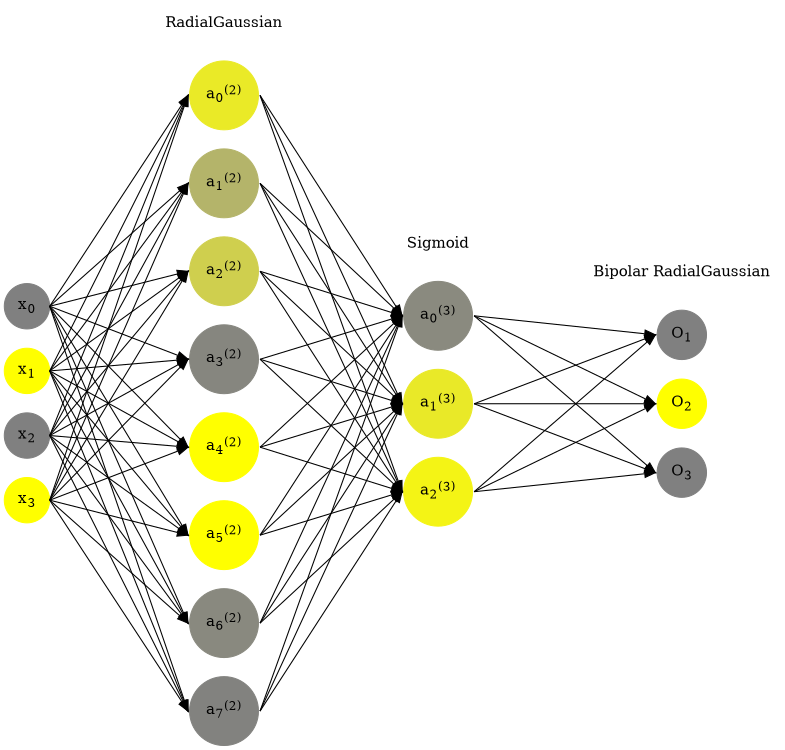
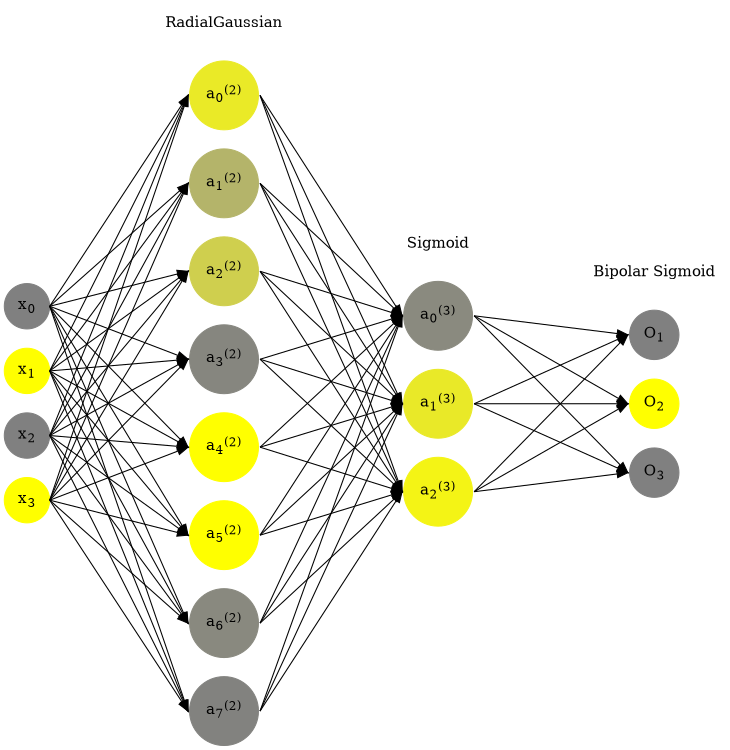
node "Bipolar RadialGaussian": label "Bipolar RadialGaussian" -> "Bipolar Sigmoid"
